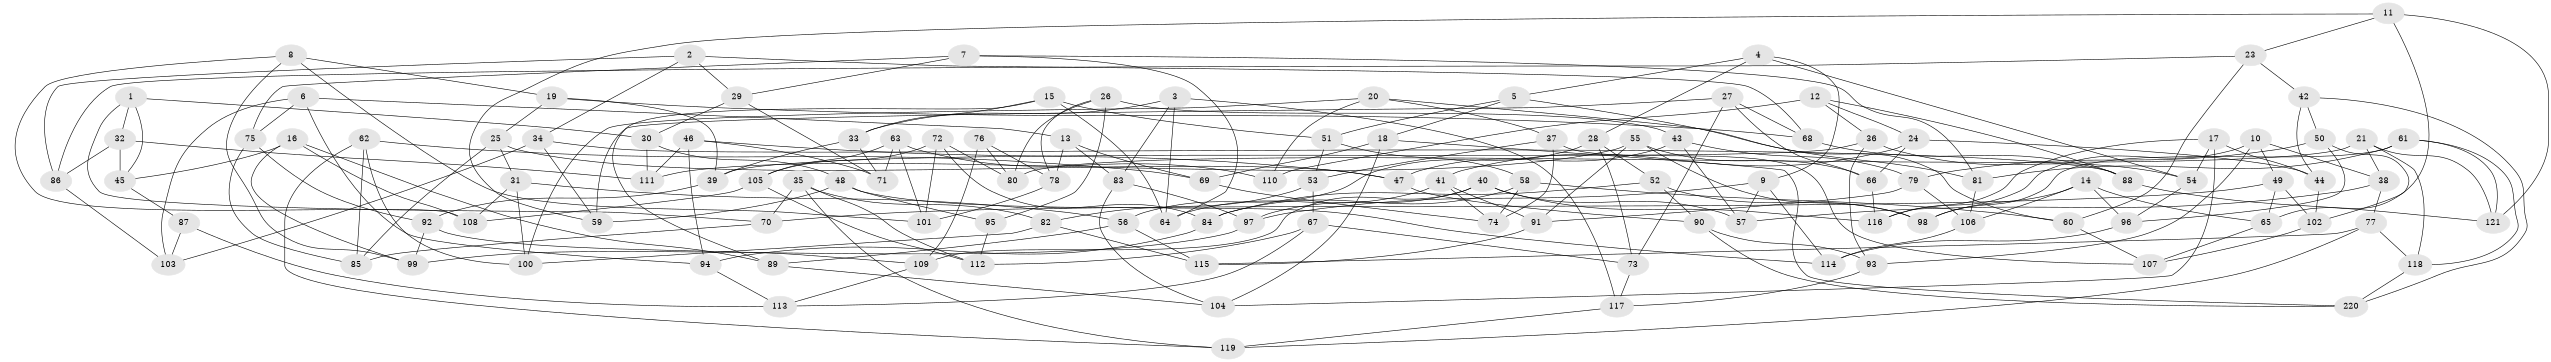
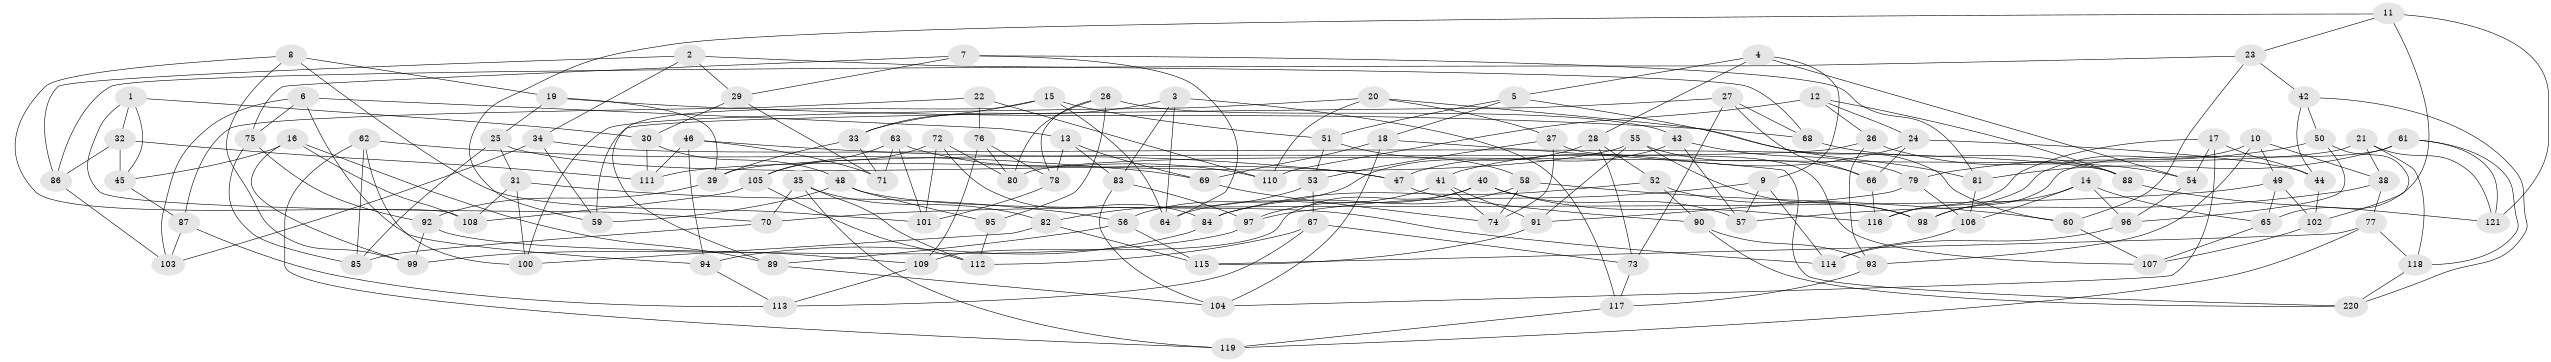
node "22": added
